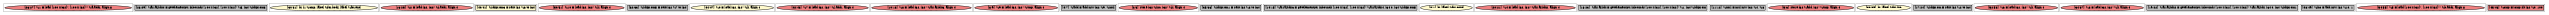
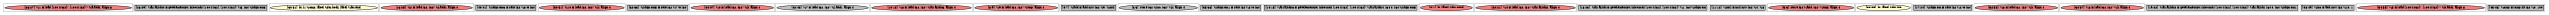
node "[40/41]  %idxprom3 = sext i32 %6 to i64": fillcolor lemonchiffon -> grey
node "[44/47]  %0 = load i32, i32* %k, align 4": fillcolor lemonchiffon -> lightcoral
node "[42/43]  %7 = load i32, i32* %j.addr, align 4": fillcolor lightcoral -> grey
node "[2/3]  store i32 %inc, i32* %k, align 4": fillcolor lightcoral -> grey
node "[0/1]  br label %for.cond": fillcolor lemonchiffon -> lightcoral
node "[45/46]  %cmp = icmp slt i32 %0, 100": fillcolor lightcoral -> grey
